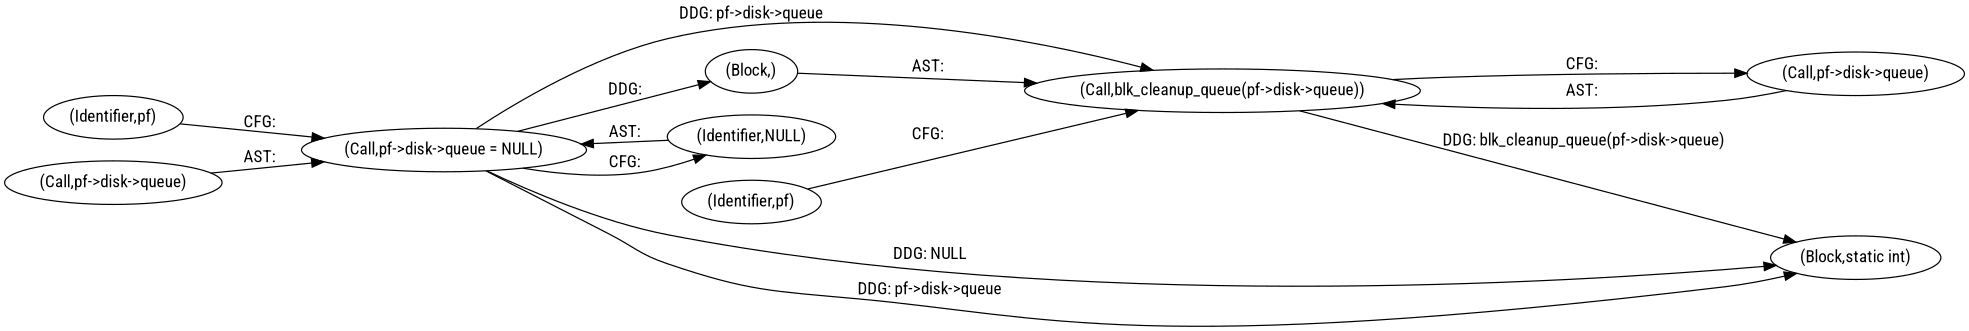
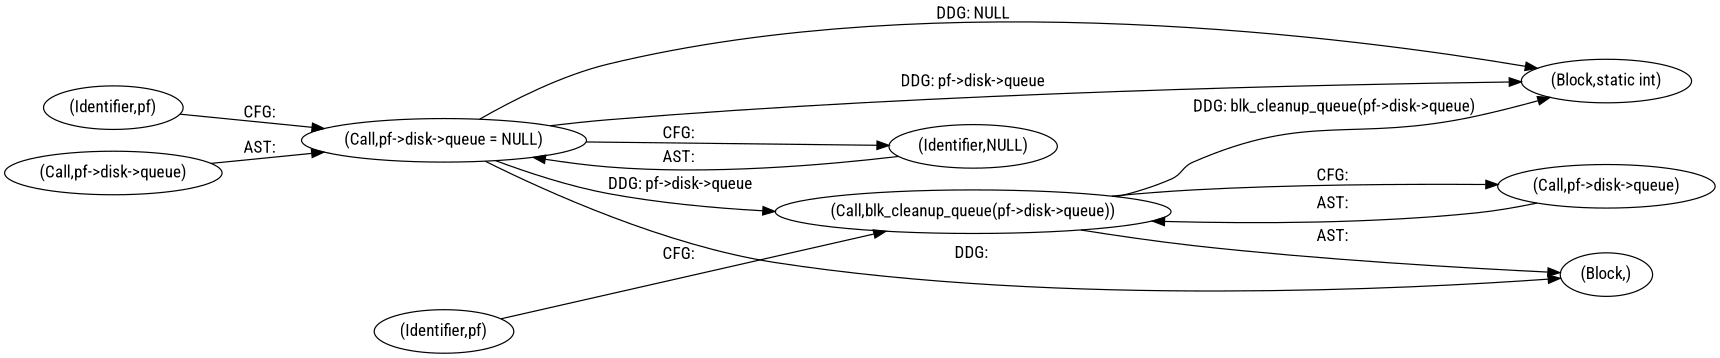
edge "(Block,)" -> "(Call,blk_cleanup_queue(pf->disk->queue))": reversed
